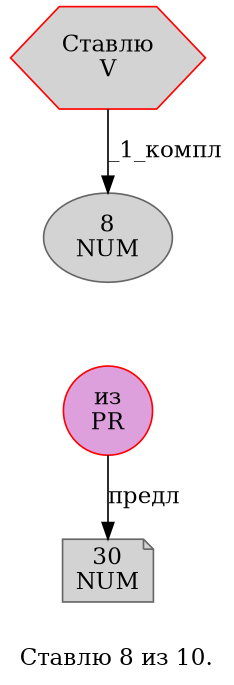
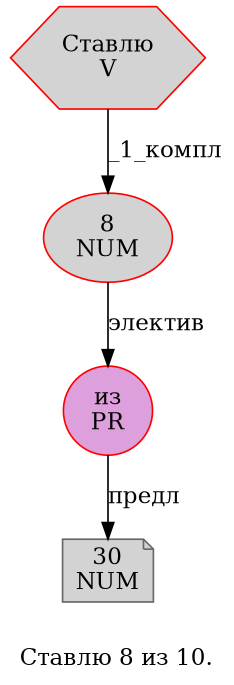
node "8 NUM": color gray40 -> red
edge "8 NUM" -> "из PR": added, label "электив"
